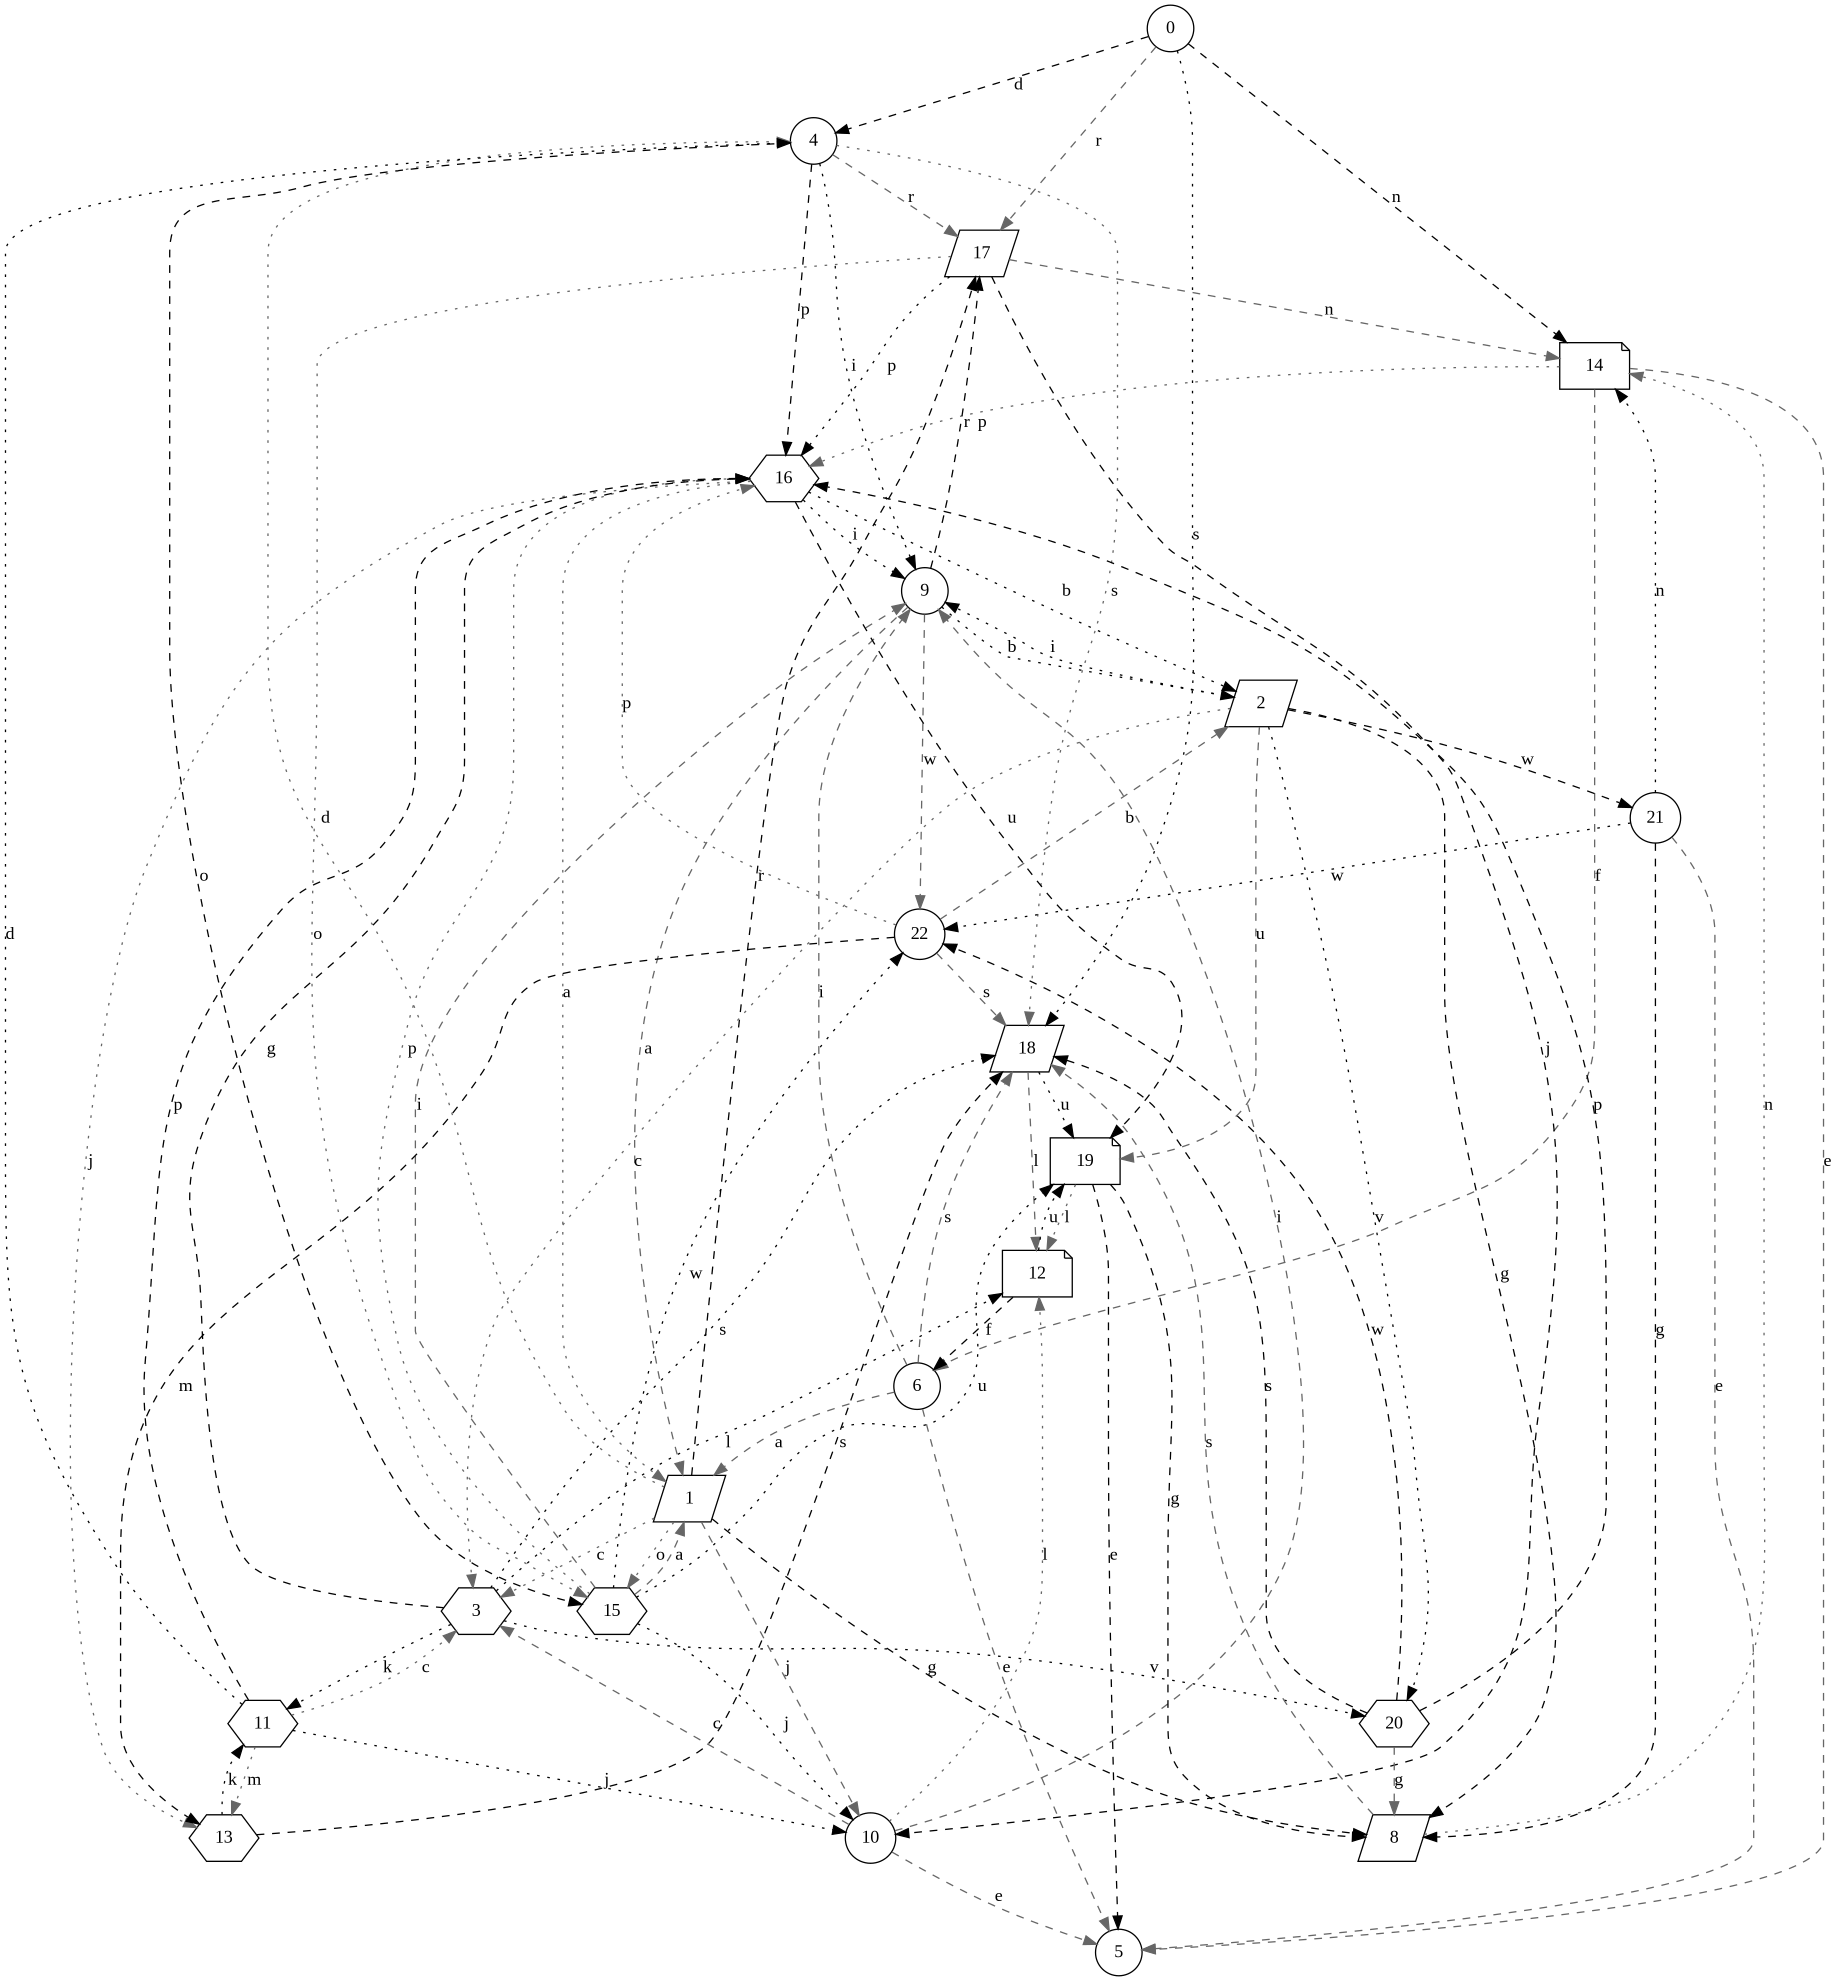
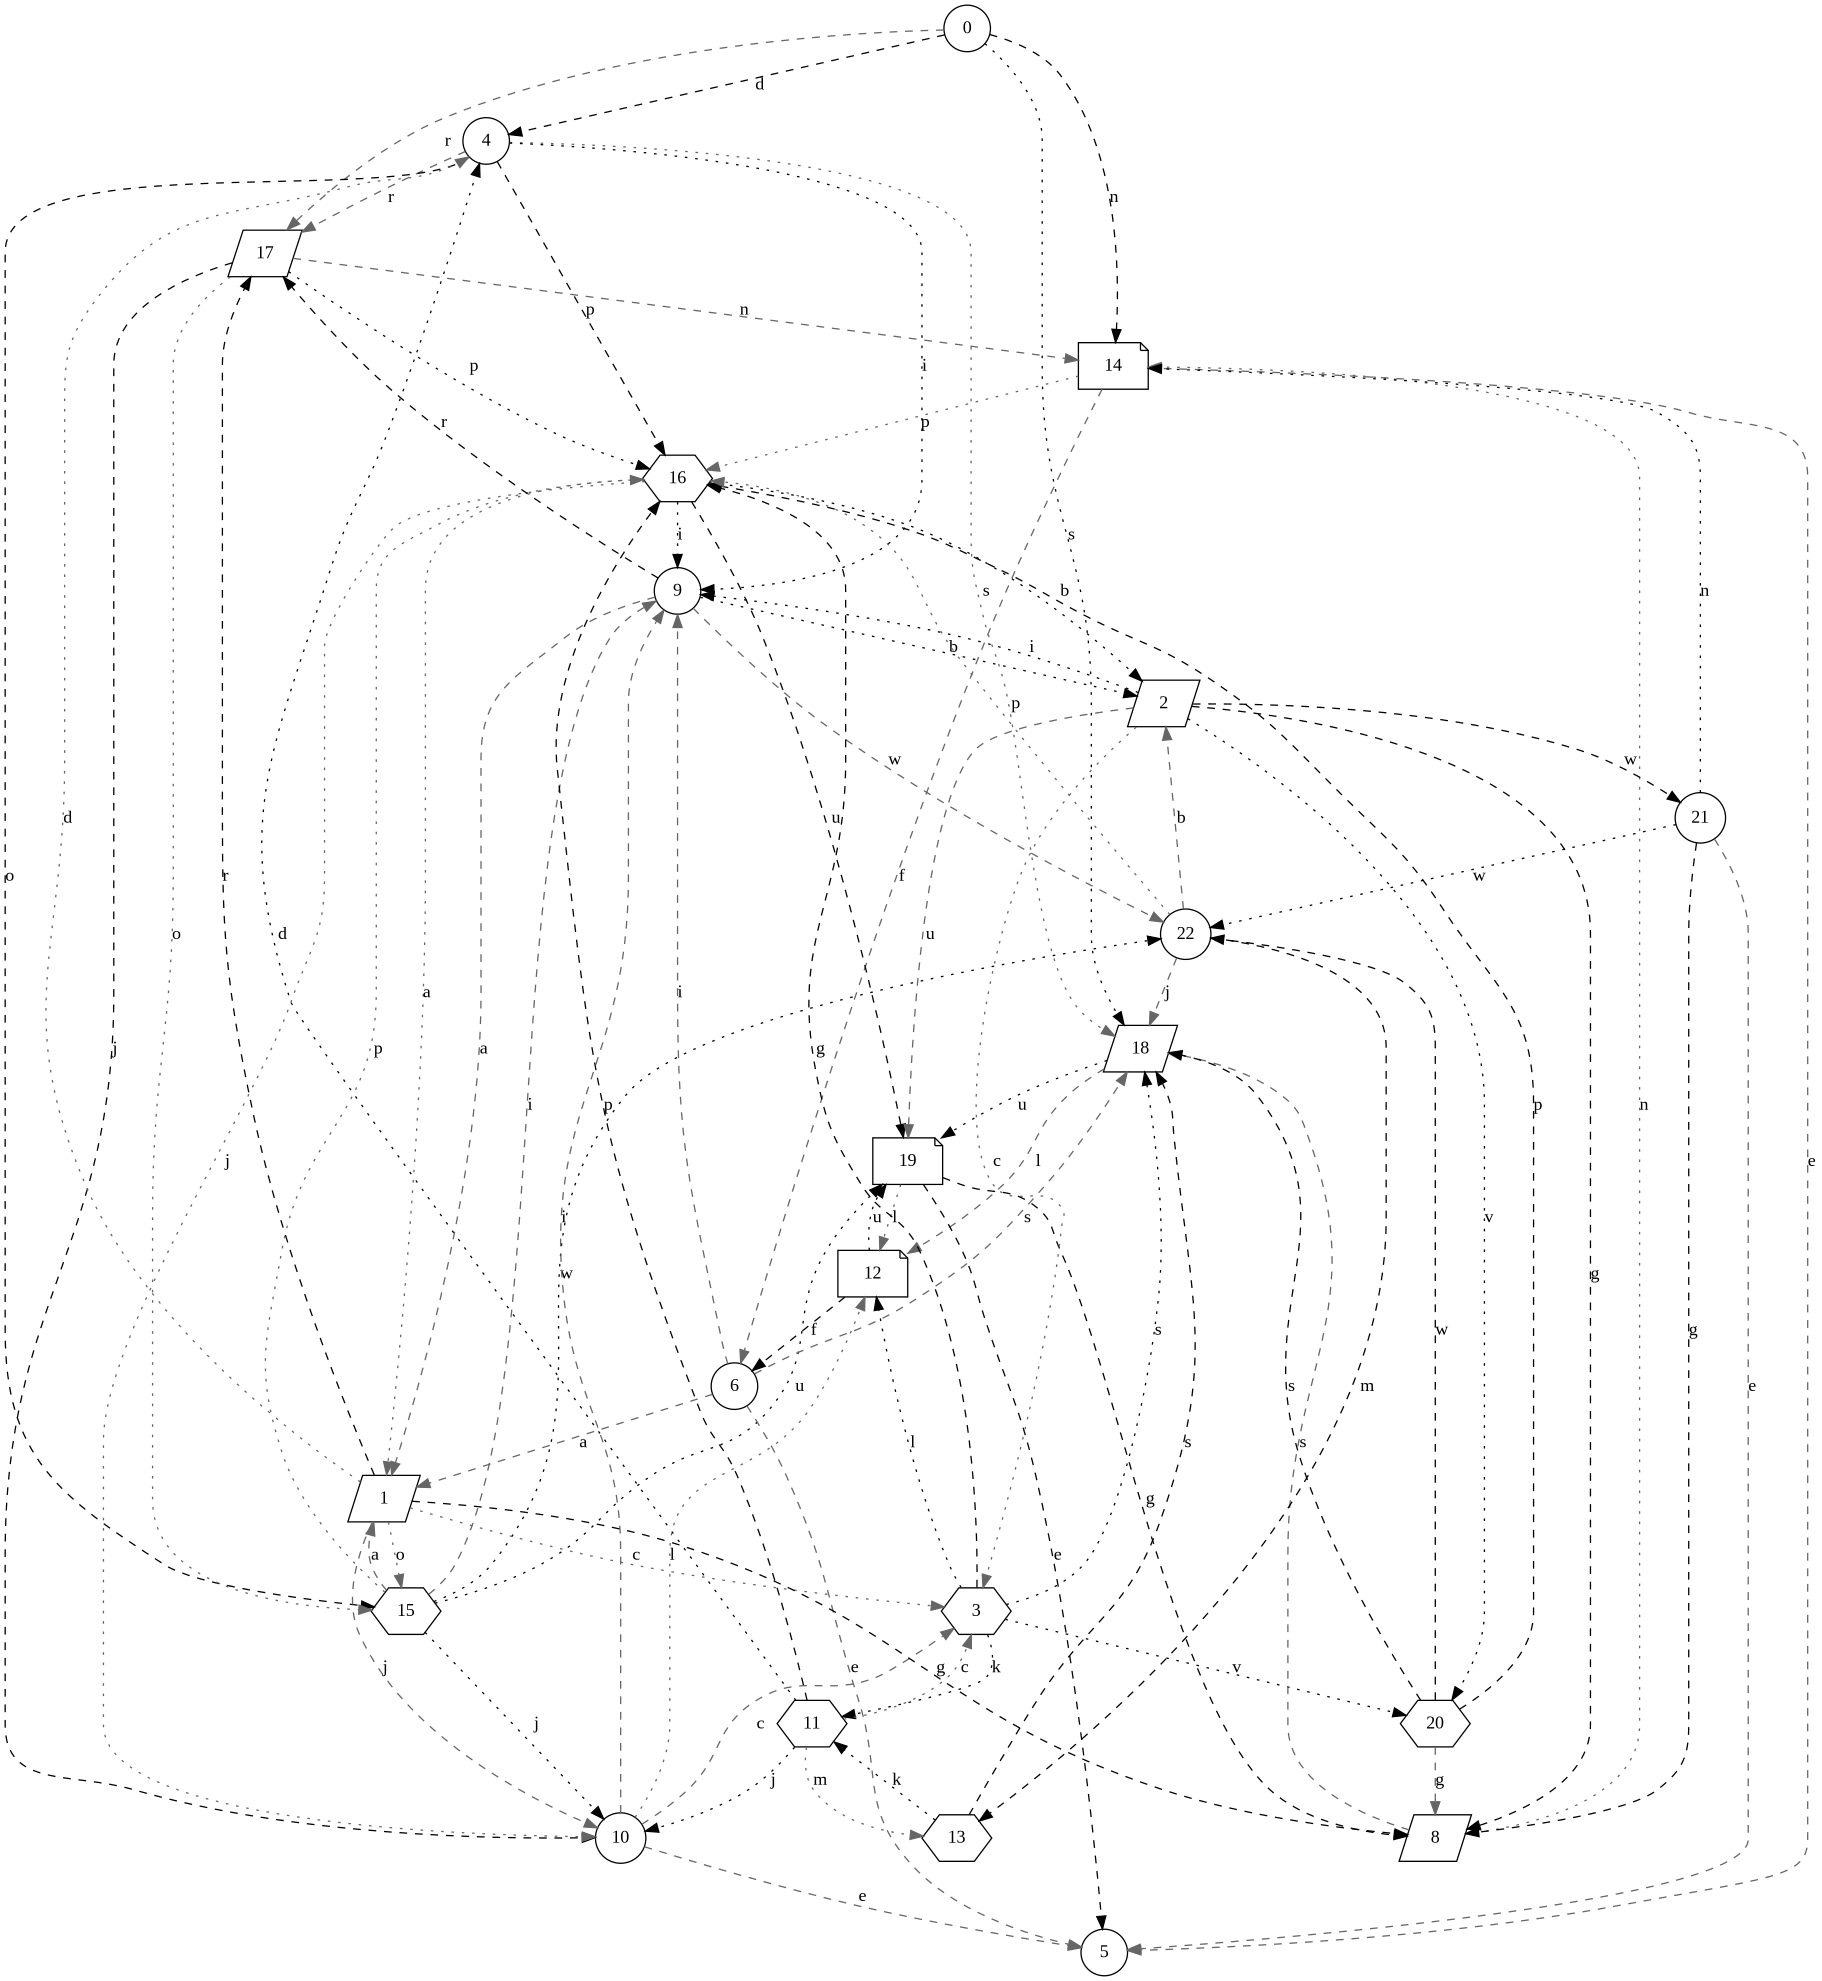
edge "16" -> "13": now "16" -> "10"
edge "22" -> "18": label "s" -> "j"
